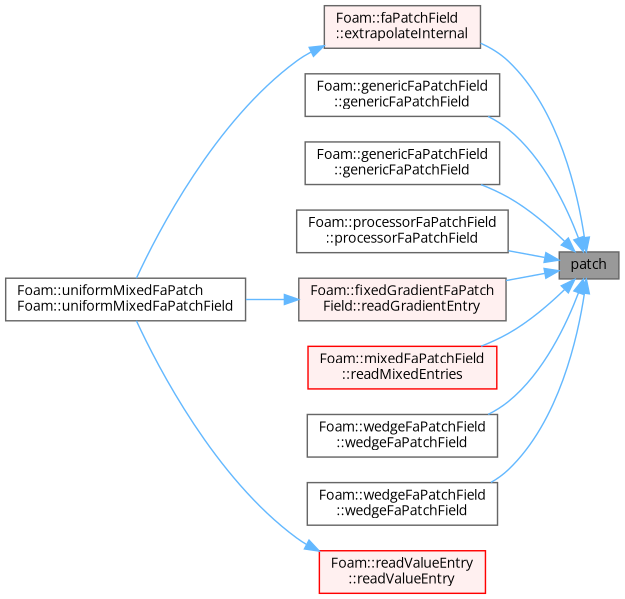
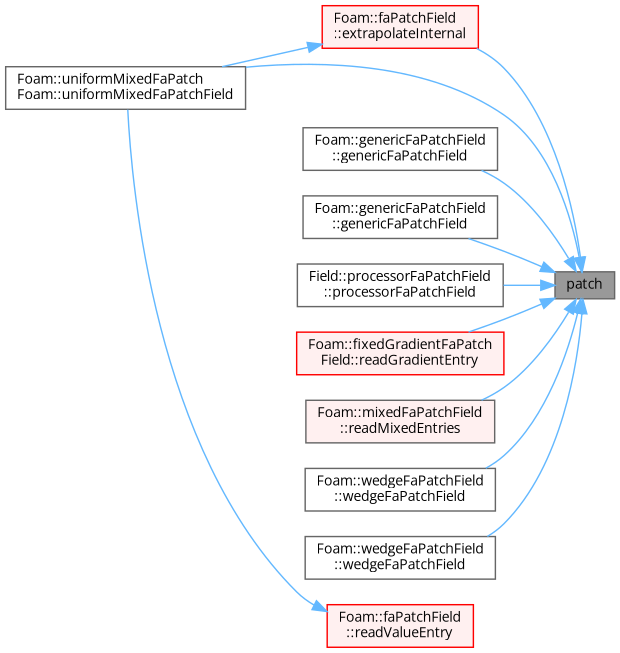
node "Foam::faPatchField ::extrapolateInternal": color grey40 -> red
node "Foam::processorFaPatchField ::processorFaPatchField": label "Foam::processorFaPatchField ::processorFaPatchField" -> "Field::processorFaPatchField ::processorFaPatchField"
edge "Foam::uniformMixedFaPatch Foam::uniformMixedFaPatchField" -> "Foam::fixedGradientFaPatch Field::readGradientEntry": now "Foam::uniformMixedFaPatch Foam::uniformMixedFaPatchField" -> "patch"
node "Foam::fixedGradientFaPatch Field::readGradientEntry": color grey40 -> red
node "Foam::mixedFaPatchField ::readMixedEntries": color red -> grey40
node "Foam::readValueEntry ::readValueEntry": label "Foam::readValueEntry ::readValueEntry" -> "Foam::faPatchField ::readValueEntry"
